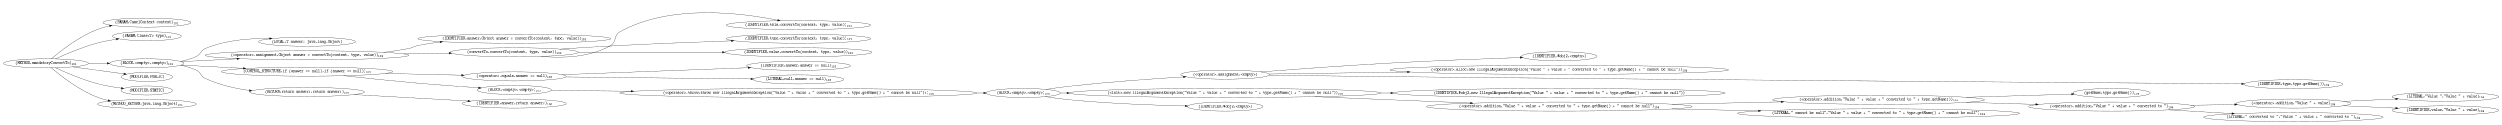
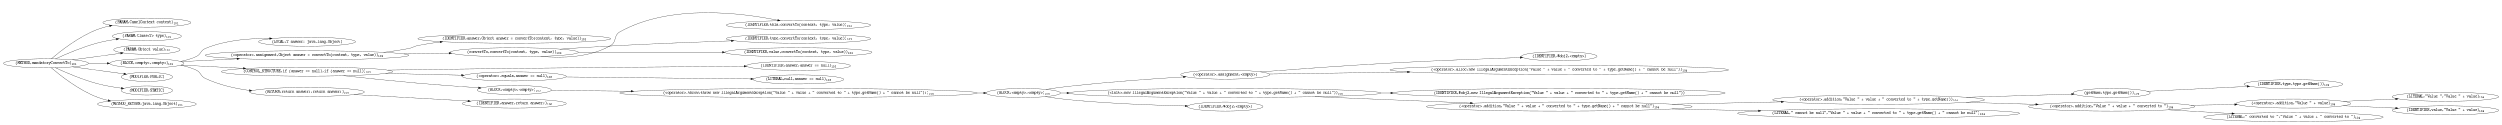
node "(PARAM,Object value)": added
edge "(<operator>.equals,answer == null)" -> "(IDENTIFIER,answer,answer == null)": now "(CONTROL_STRUCTURE,if (answer == null),if (answer == null))" -> "(IDENTIFIER,answer,answer == null)"
edge "(<operator>.assignment,<empty>)" -> "(IDENTIFIER,type,type.getName())": now "(getName,type.getName())" -> "(IDENTIFIER,type,type.getName())"
